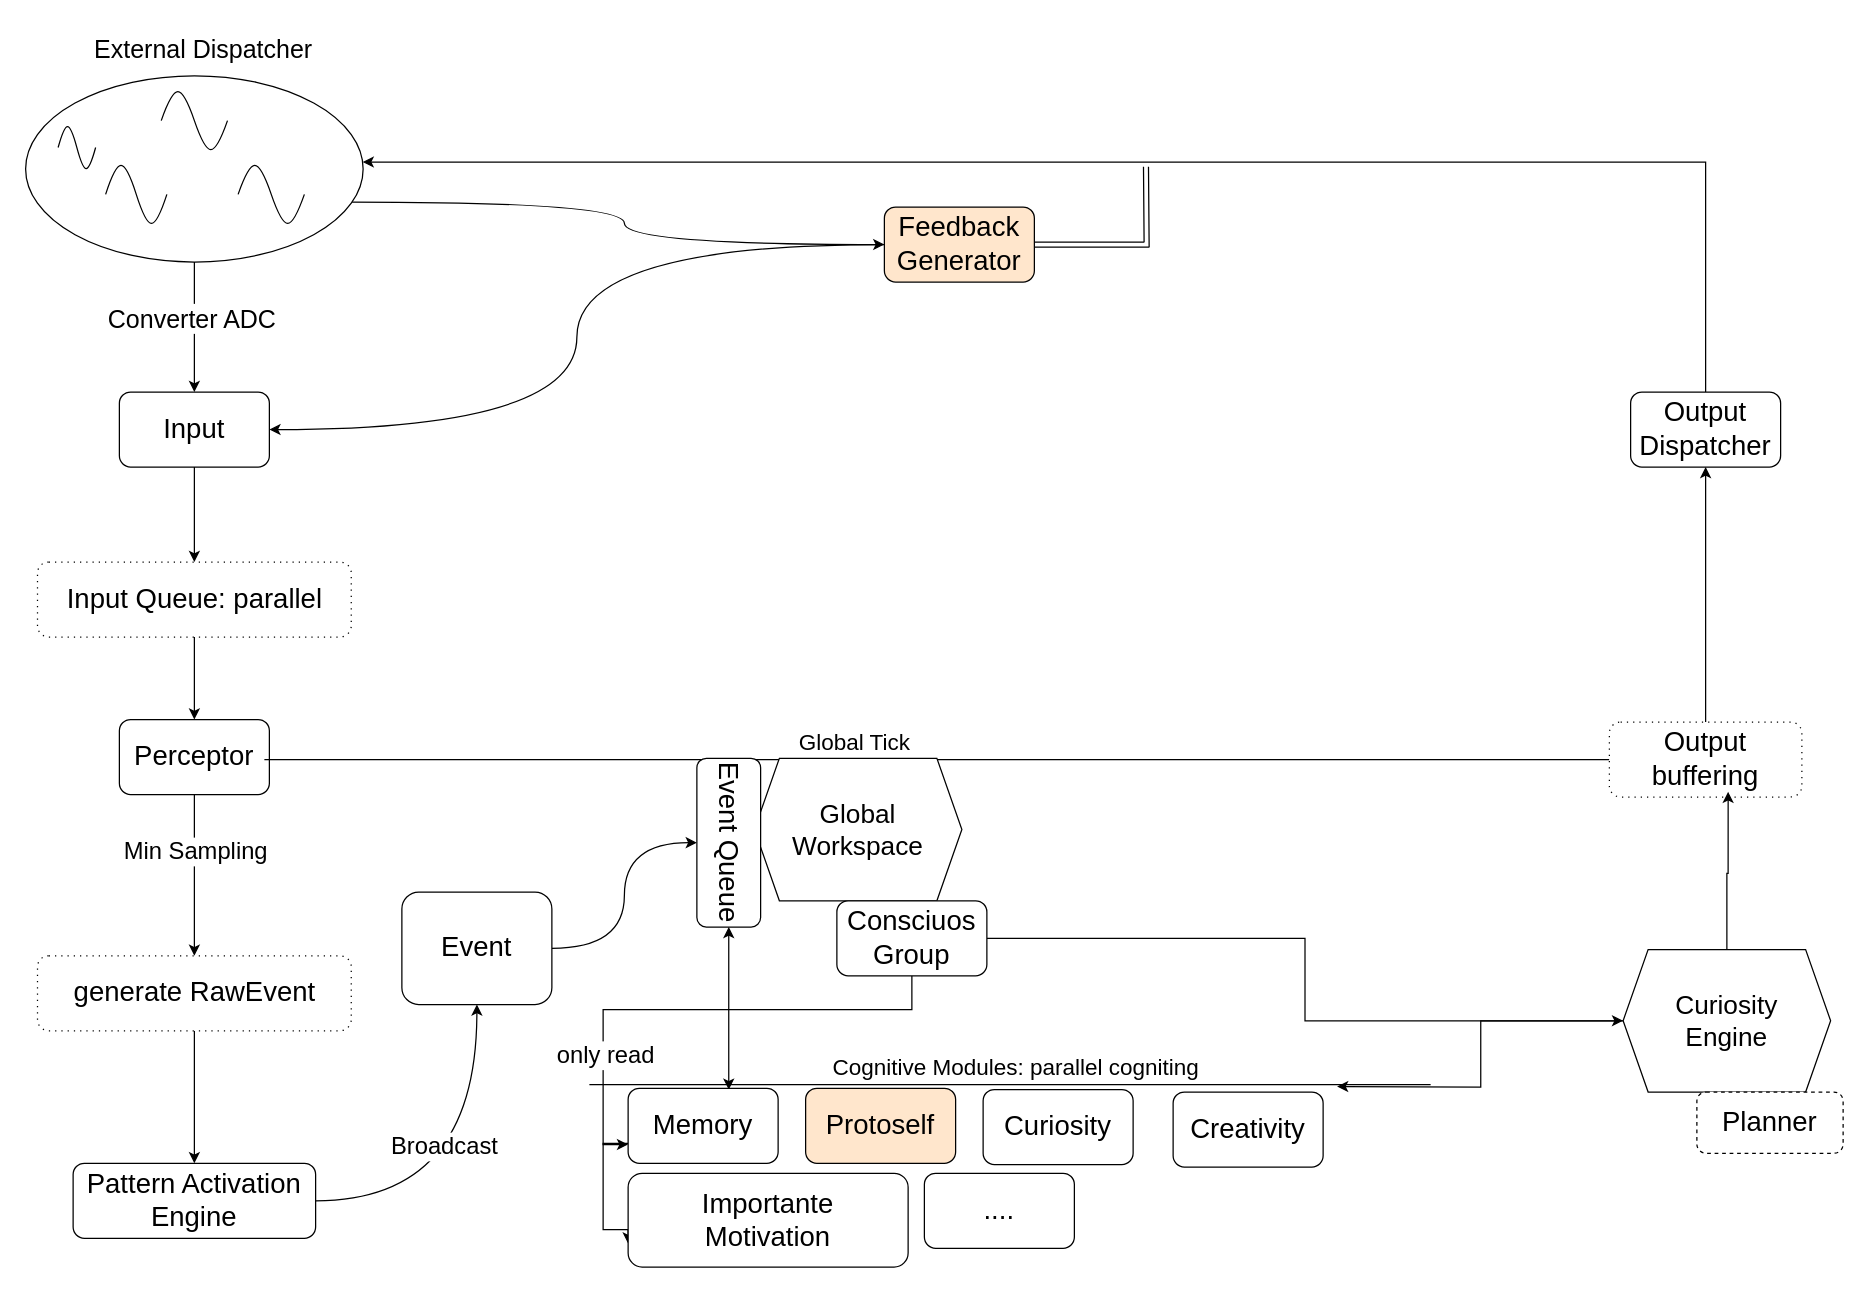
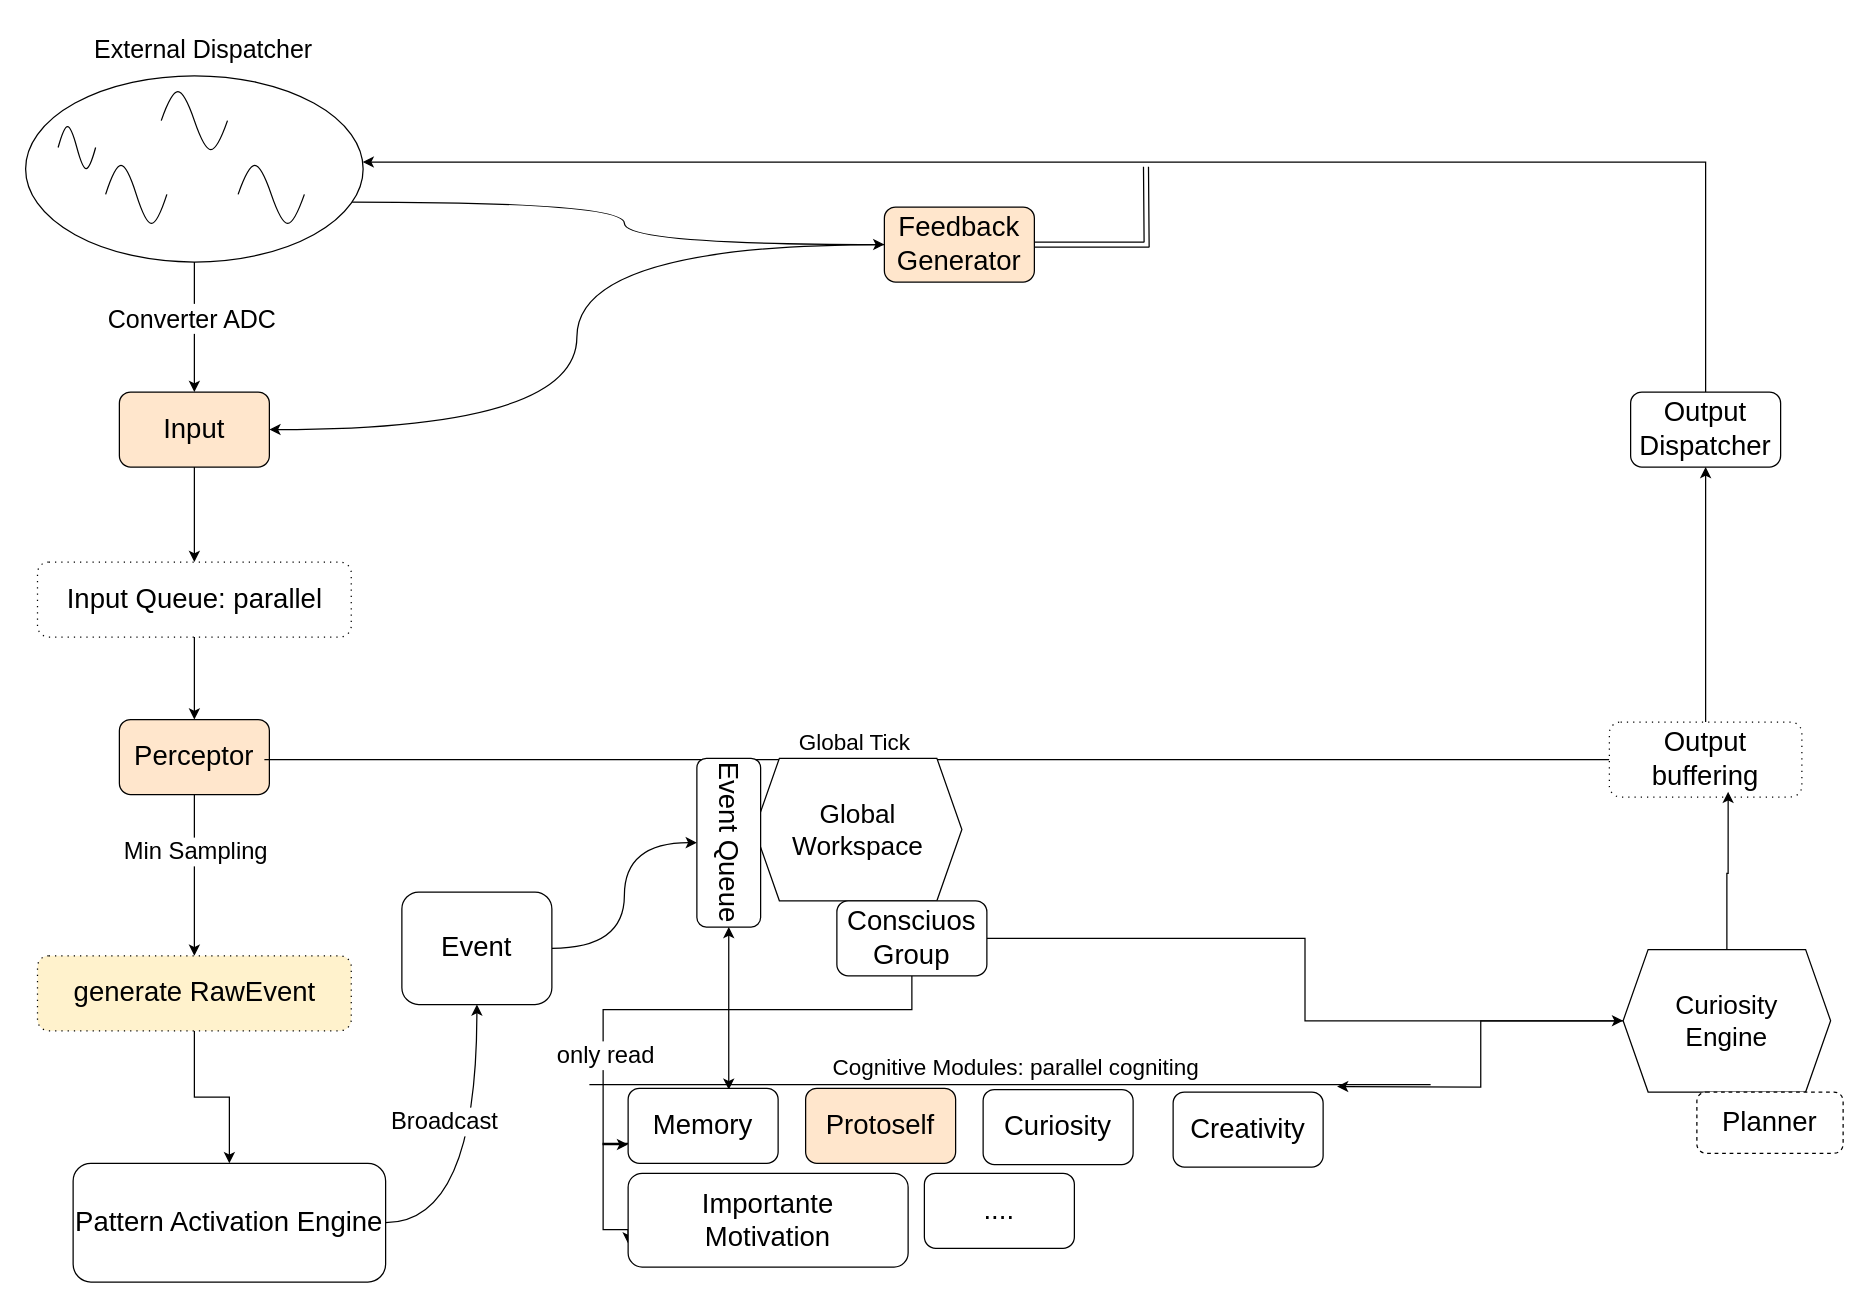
node "Input": fillcolor #ffffff -> #ffe6cc
node "Perceptor": fillcolor #ffffff -> #ffe6cc
node "generate RawEvent": fillcolor #ffffff -> #fff2cc
node "Pattern Activation Engine": size 243x75 -> 313x119
